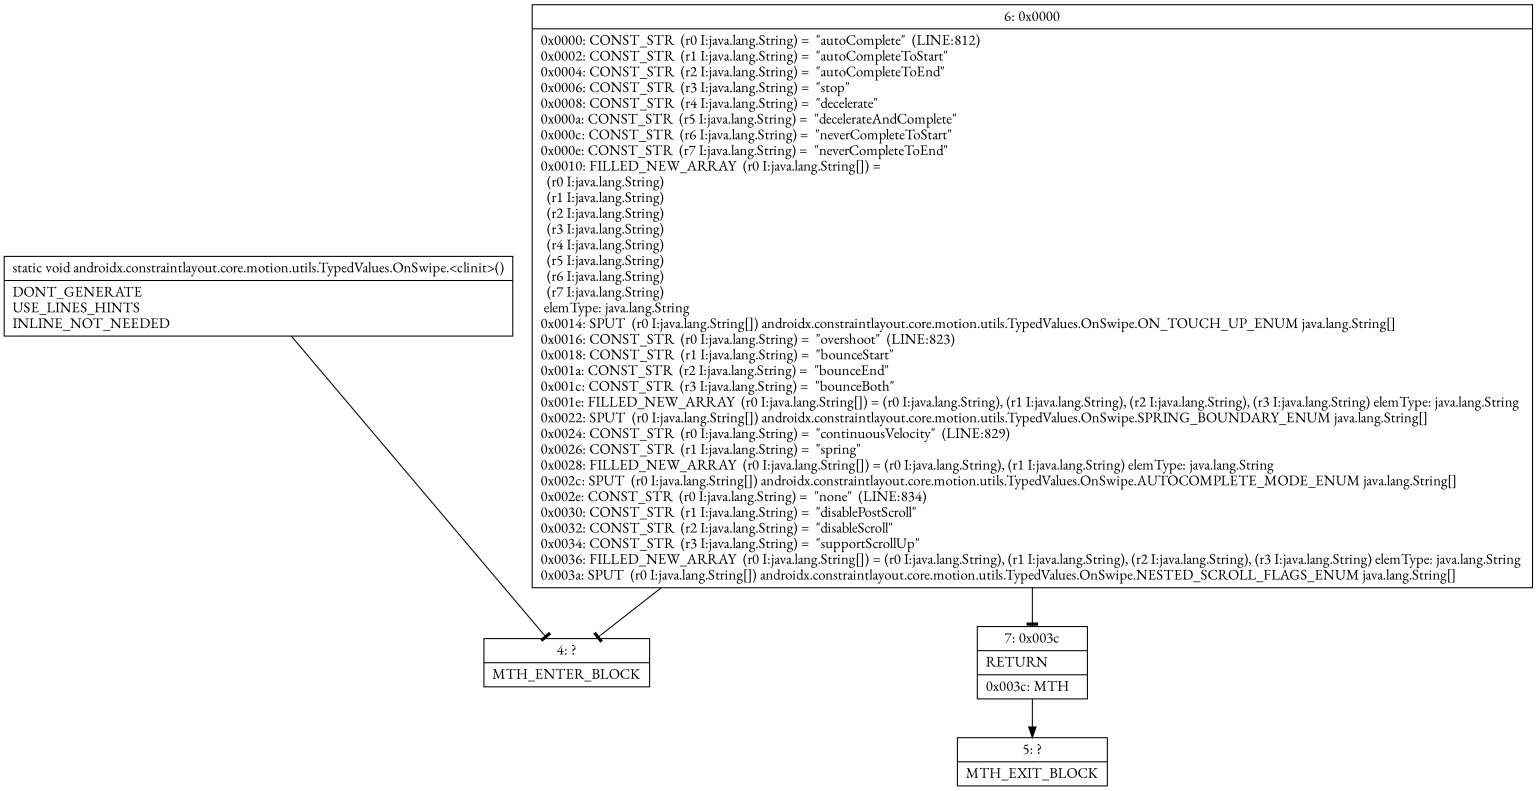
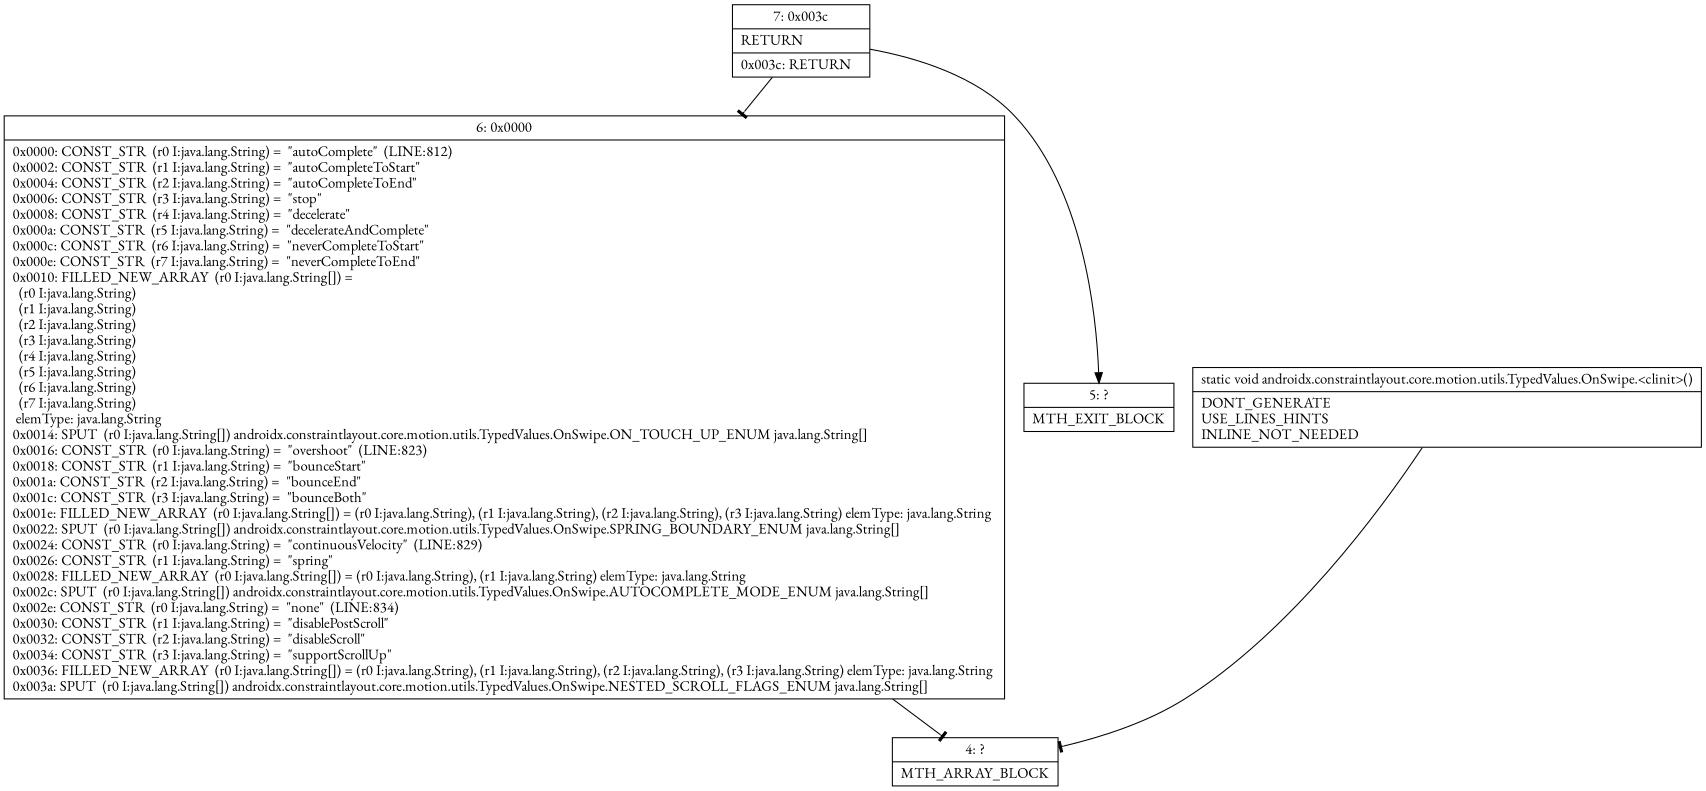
edge "6: 0x0000" -> "7: 0x003c": reversed
node "4: ?": text "MTH_ENTER_BLOCK" -> "MTH_ARRAY_BLOCK"
node "7: 0x003c": text "0x003c: MTH" -> "0x003c: RETURN"
